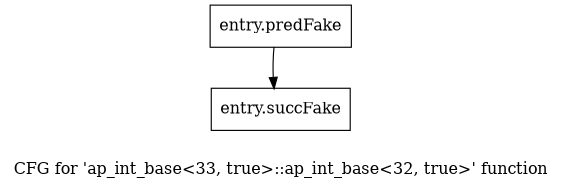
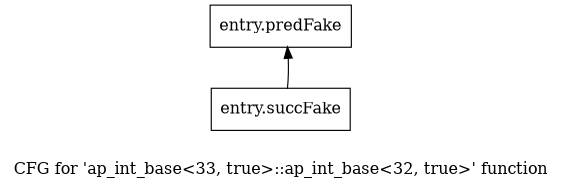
edge "entry.predFake" -> "entry.succFake": reversed
